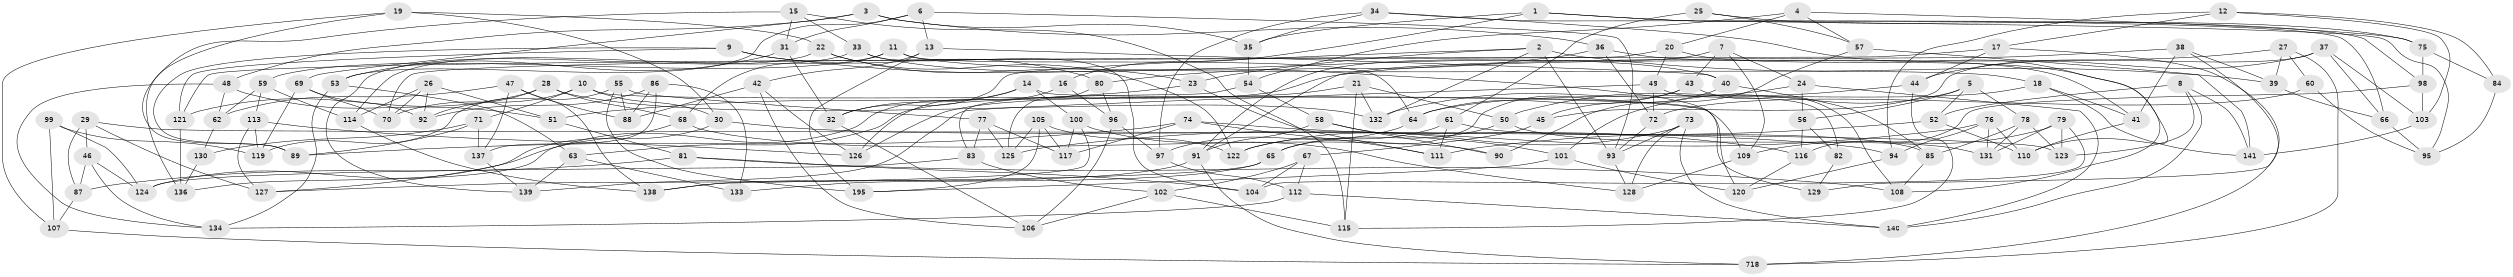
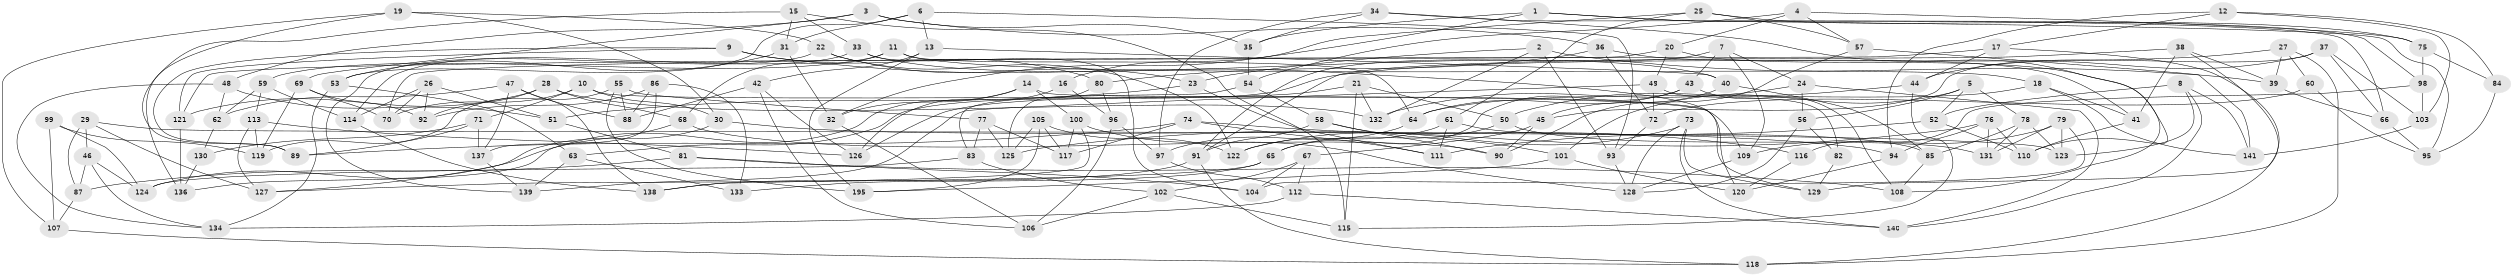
edge "2" -- "32": now "25" -- "32"
edge "45" -- "90": added
edge "56" -- "116": now "56" -- "128"
edge "73" -- "93": now "73" -- "129"
node "718": label "718" -> "118"
